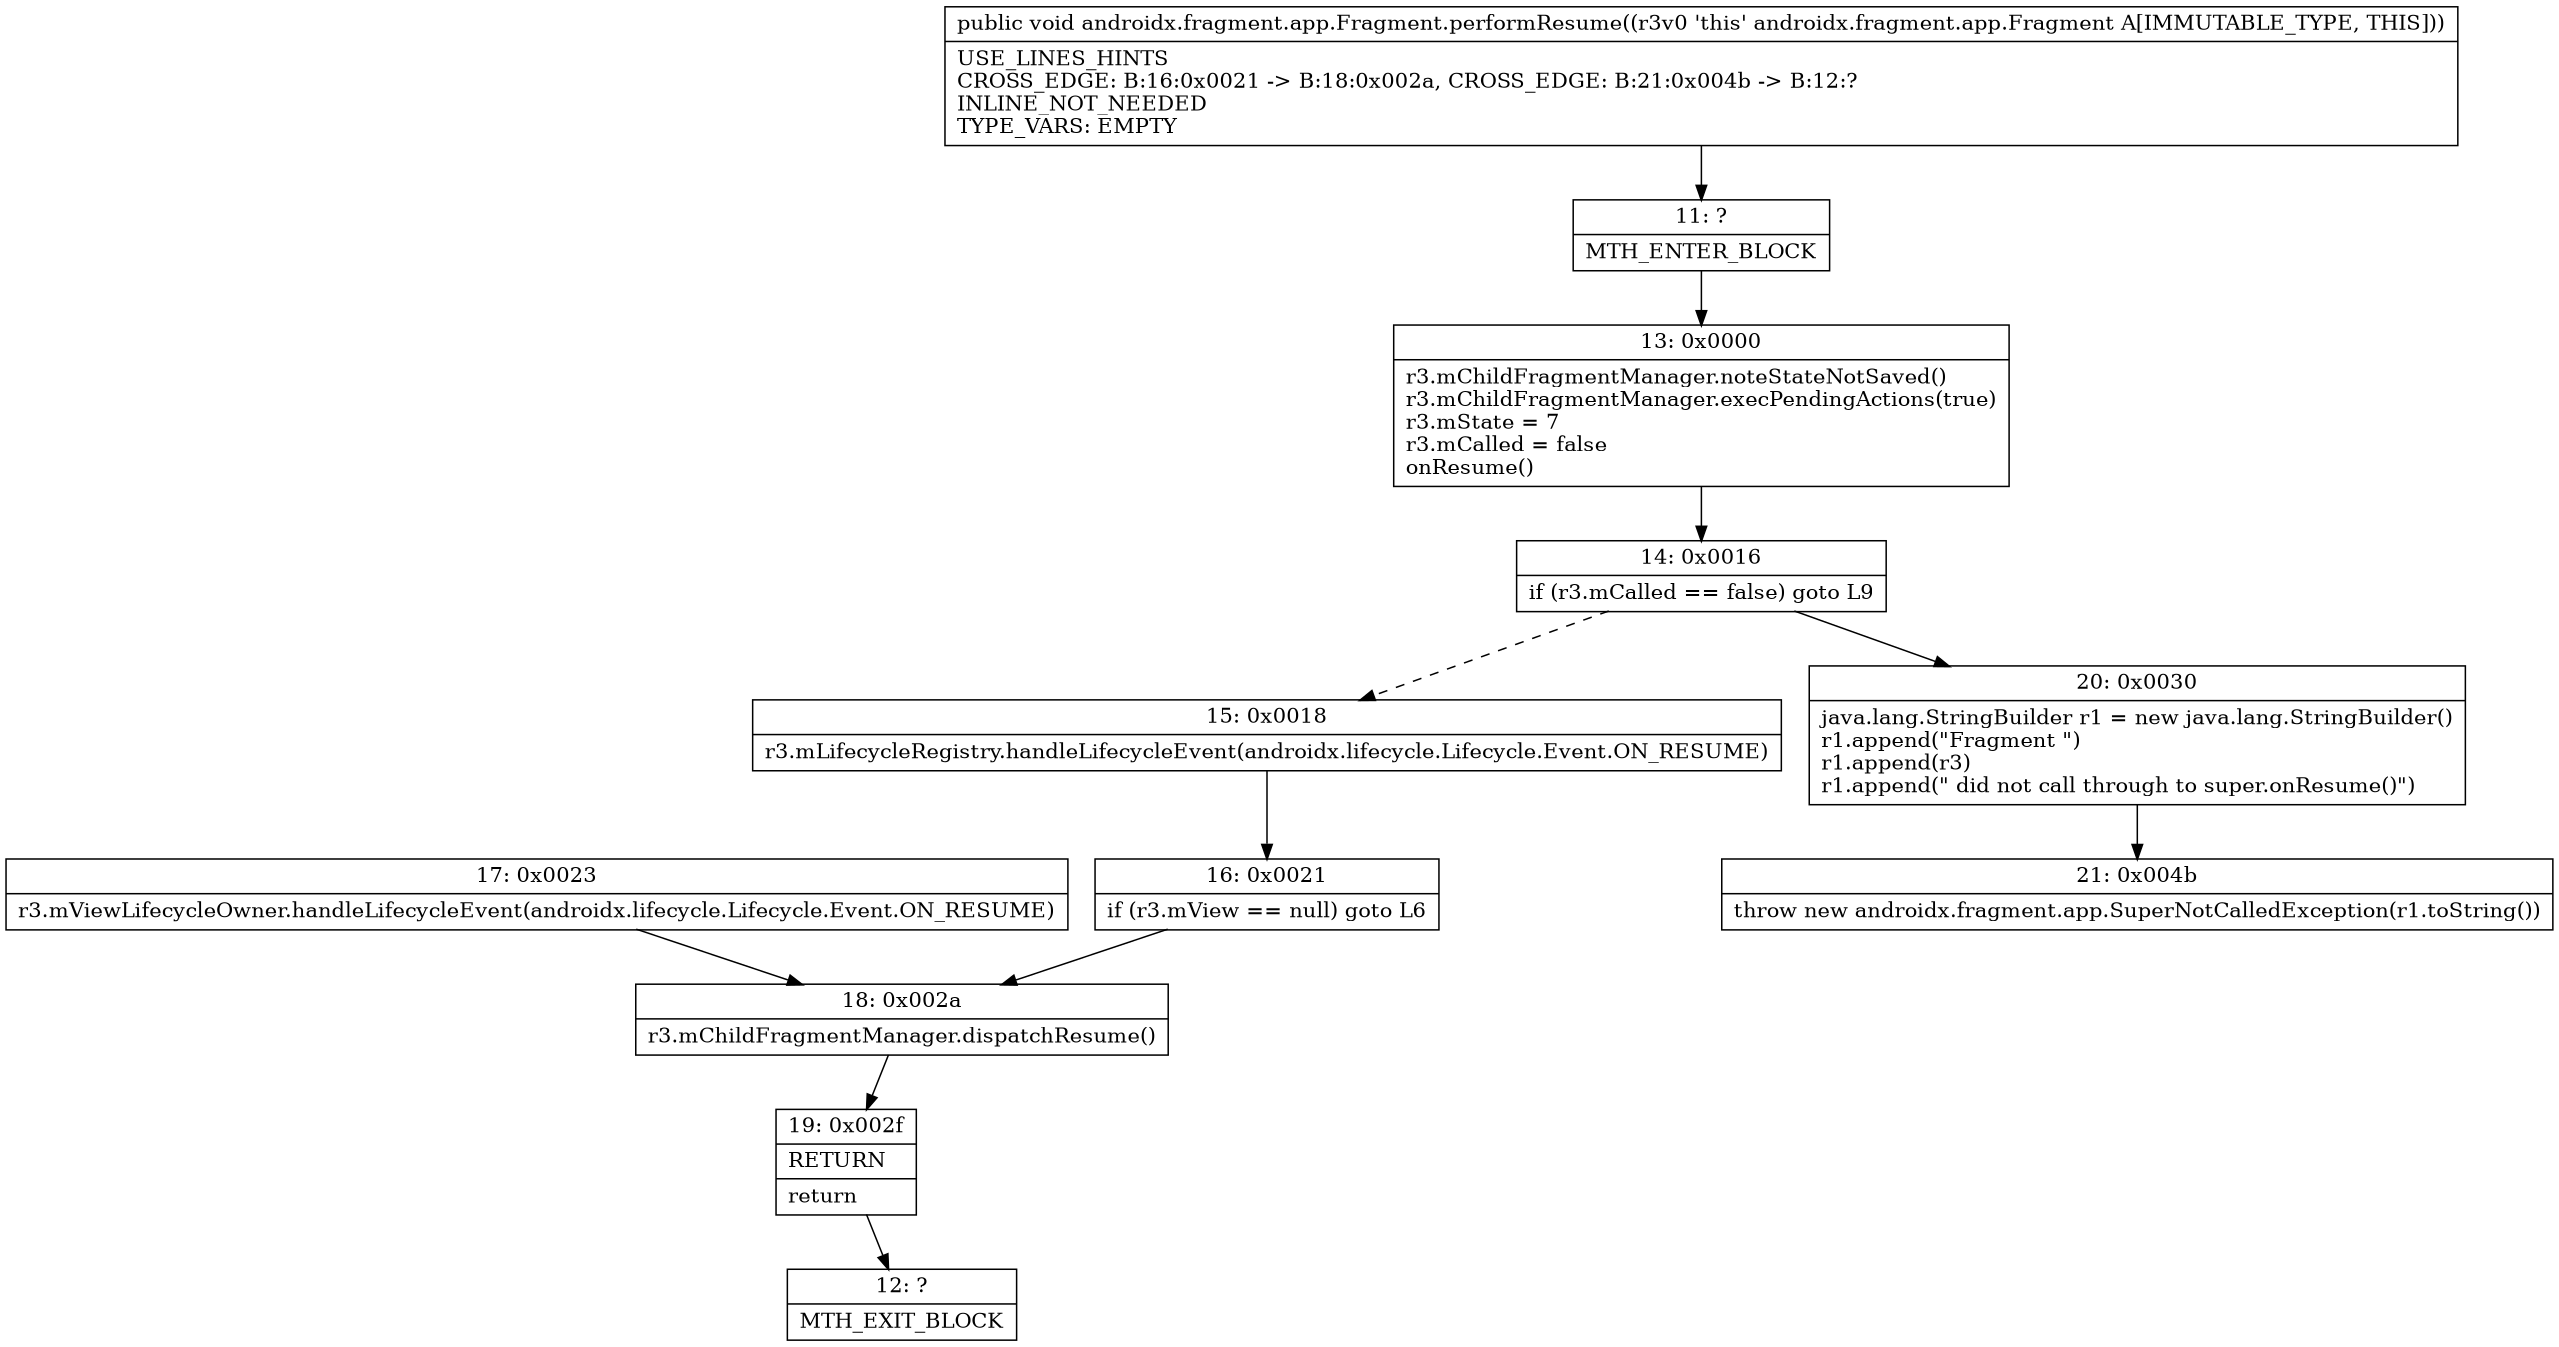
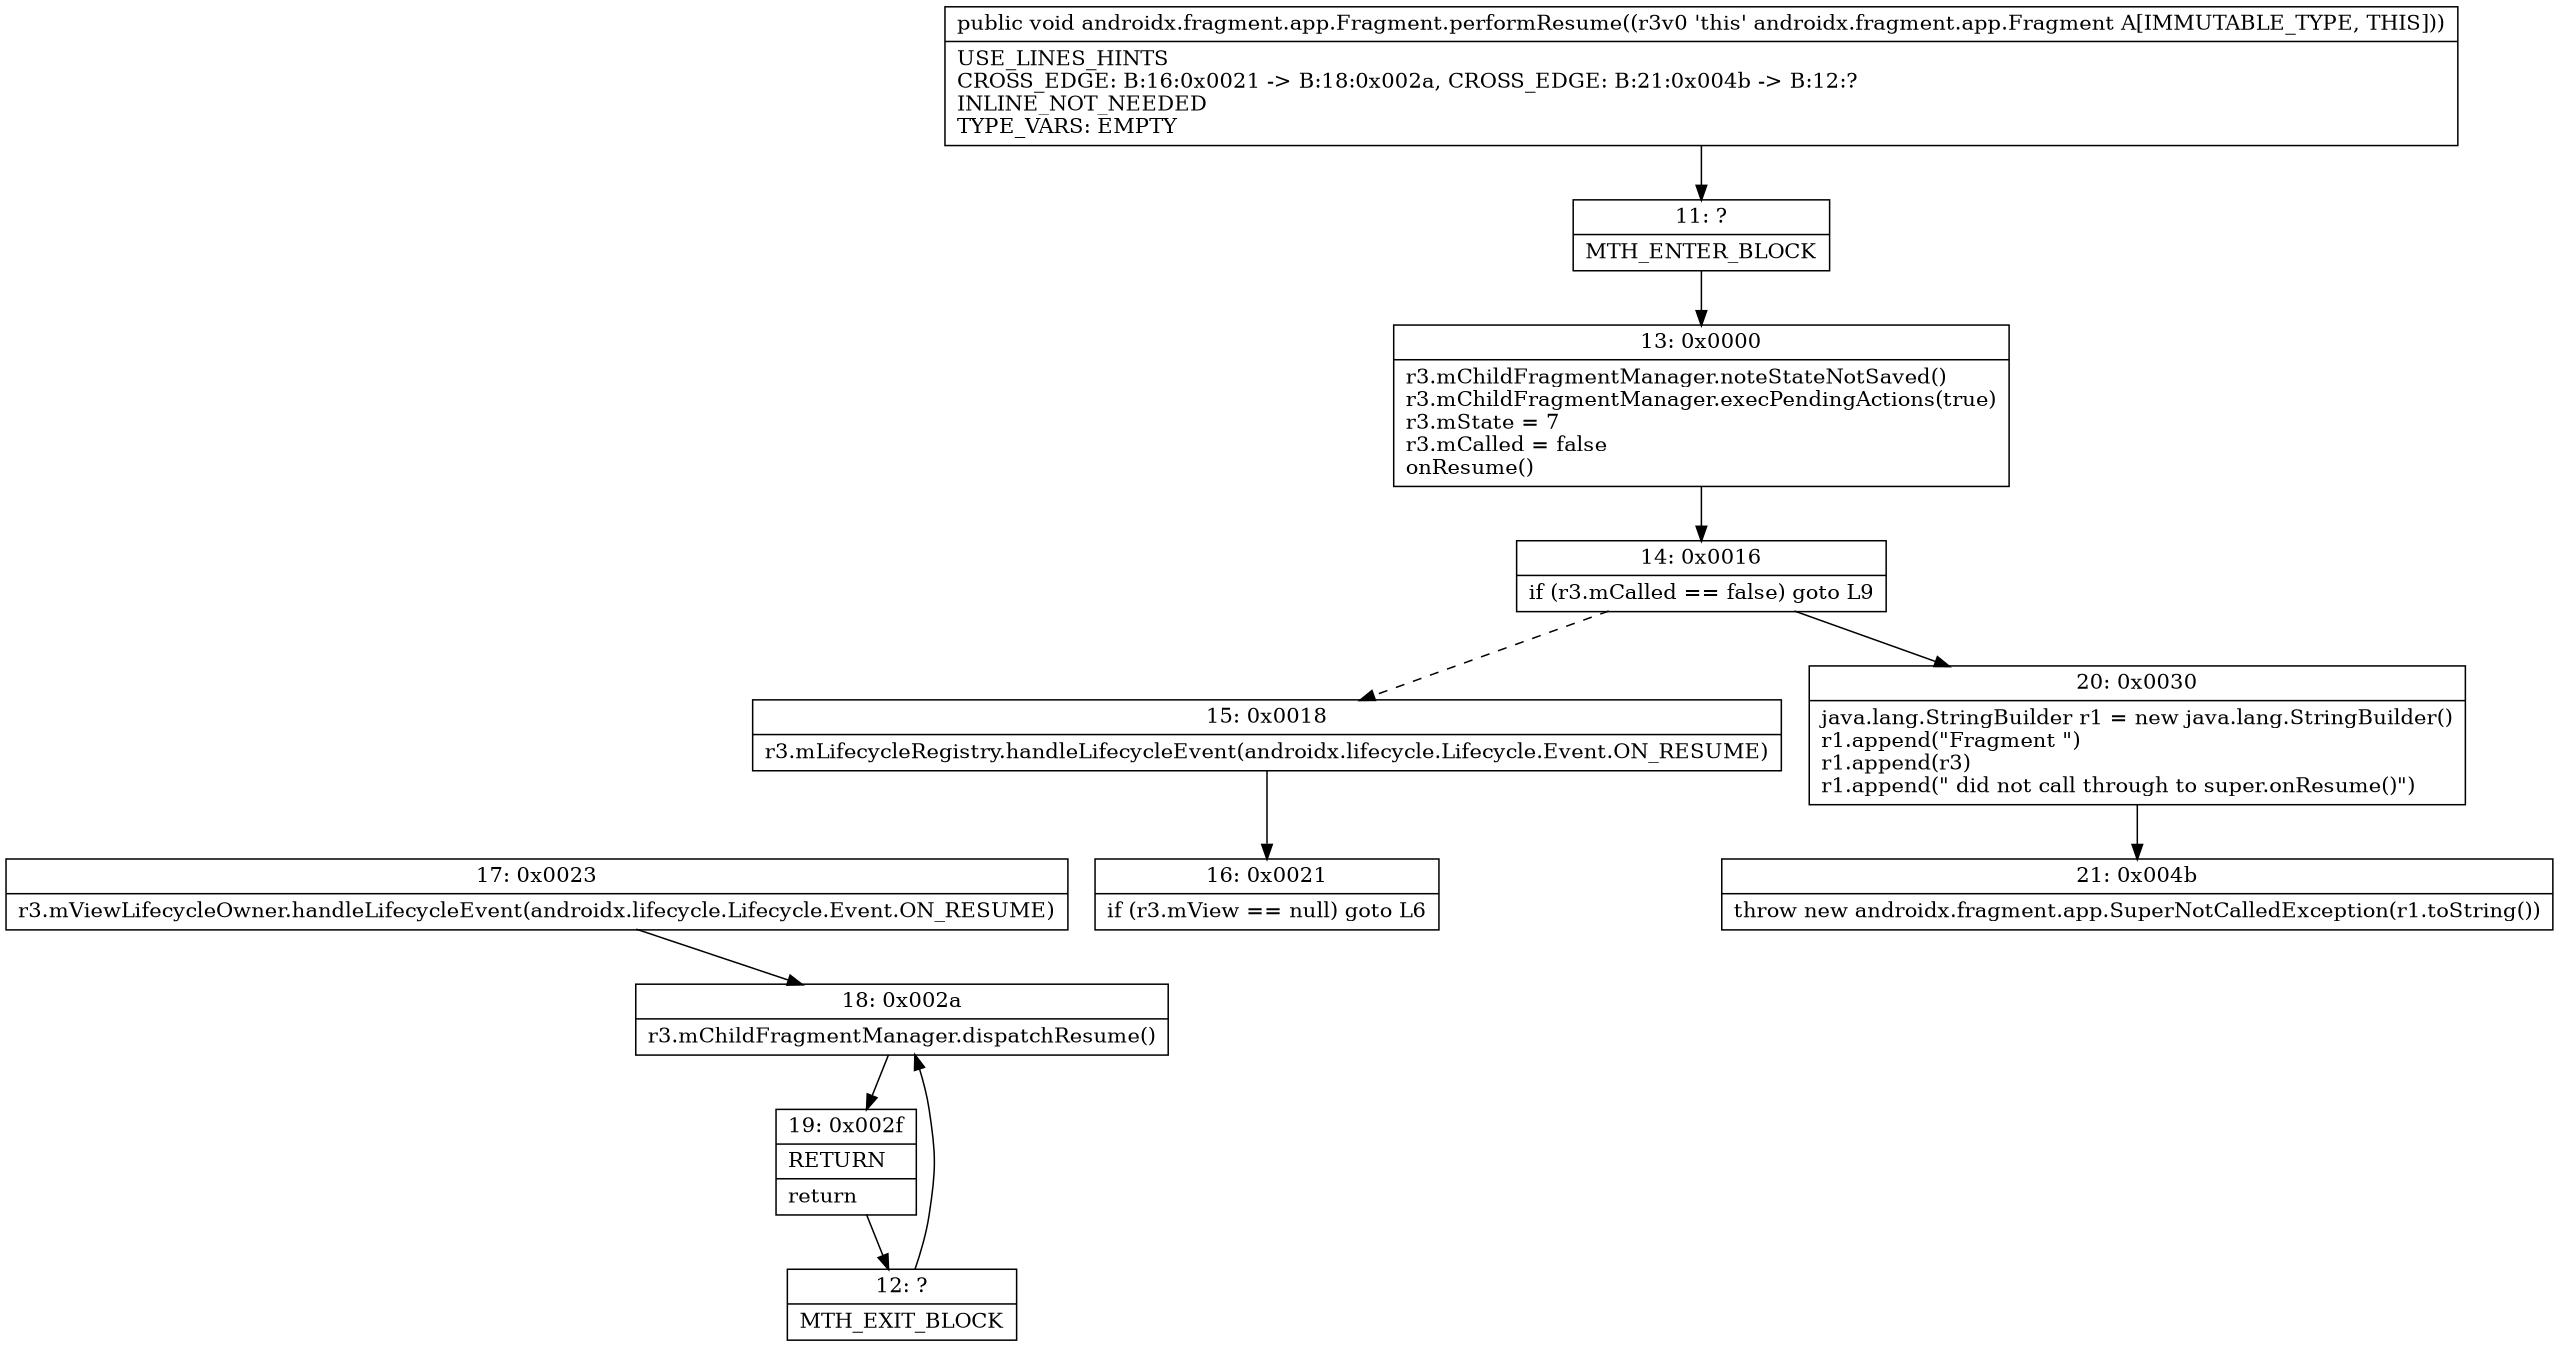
edge "16: 0x0021" -> "18: 0x002a": now "12: ?" -> "18: 0x002a"
